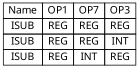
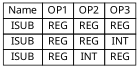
node "Name": text "OP7" -> "OP2"
